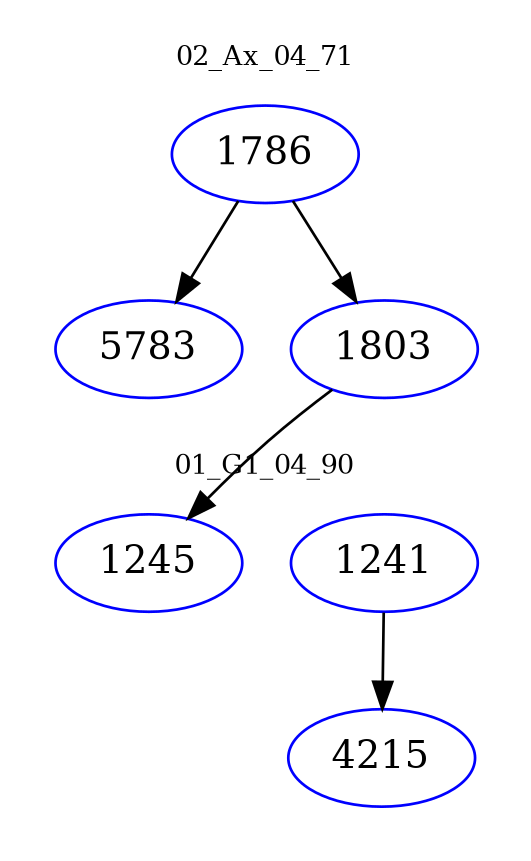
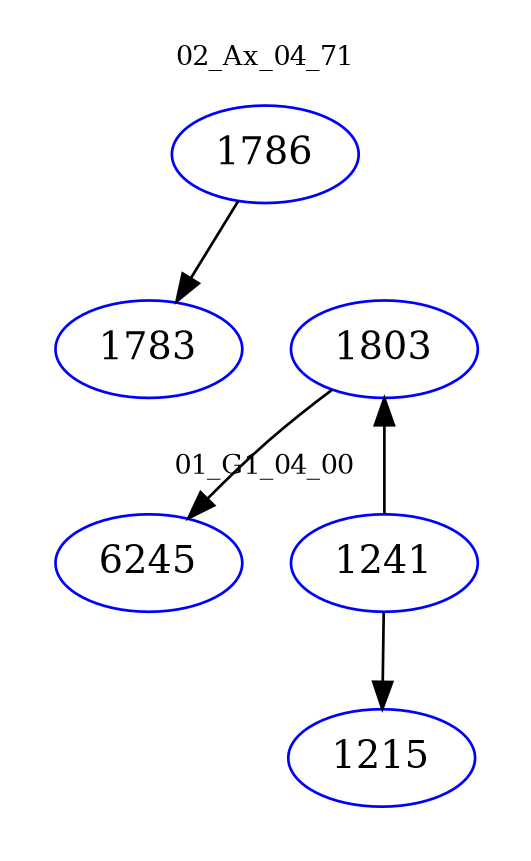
edge "1786" -> "1803": now "1241" -> "1803"
node "5783": label "5783" -> "1783"
cluster "01_G1_04_90": label "01_G1_04_90" -> "01_G1_04_00"
node "1245": label "1245" -> "6245"
node "4215": label "4215" -> "1215"
